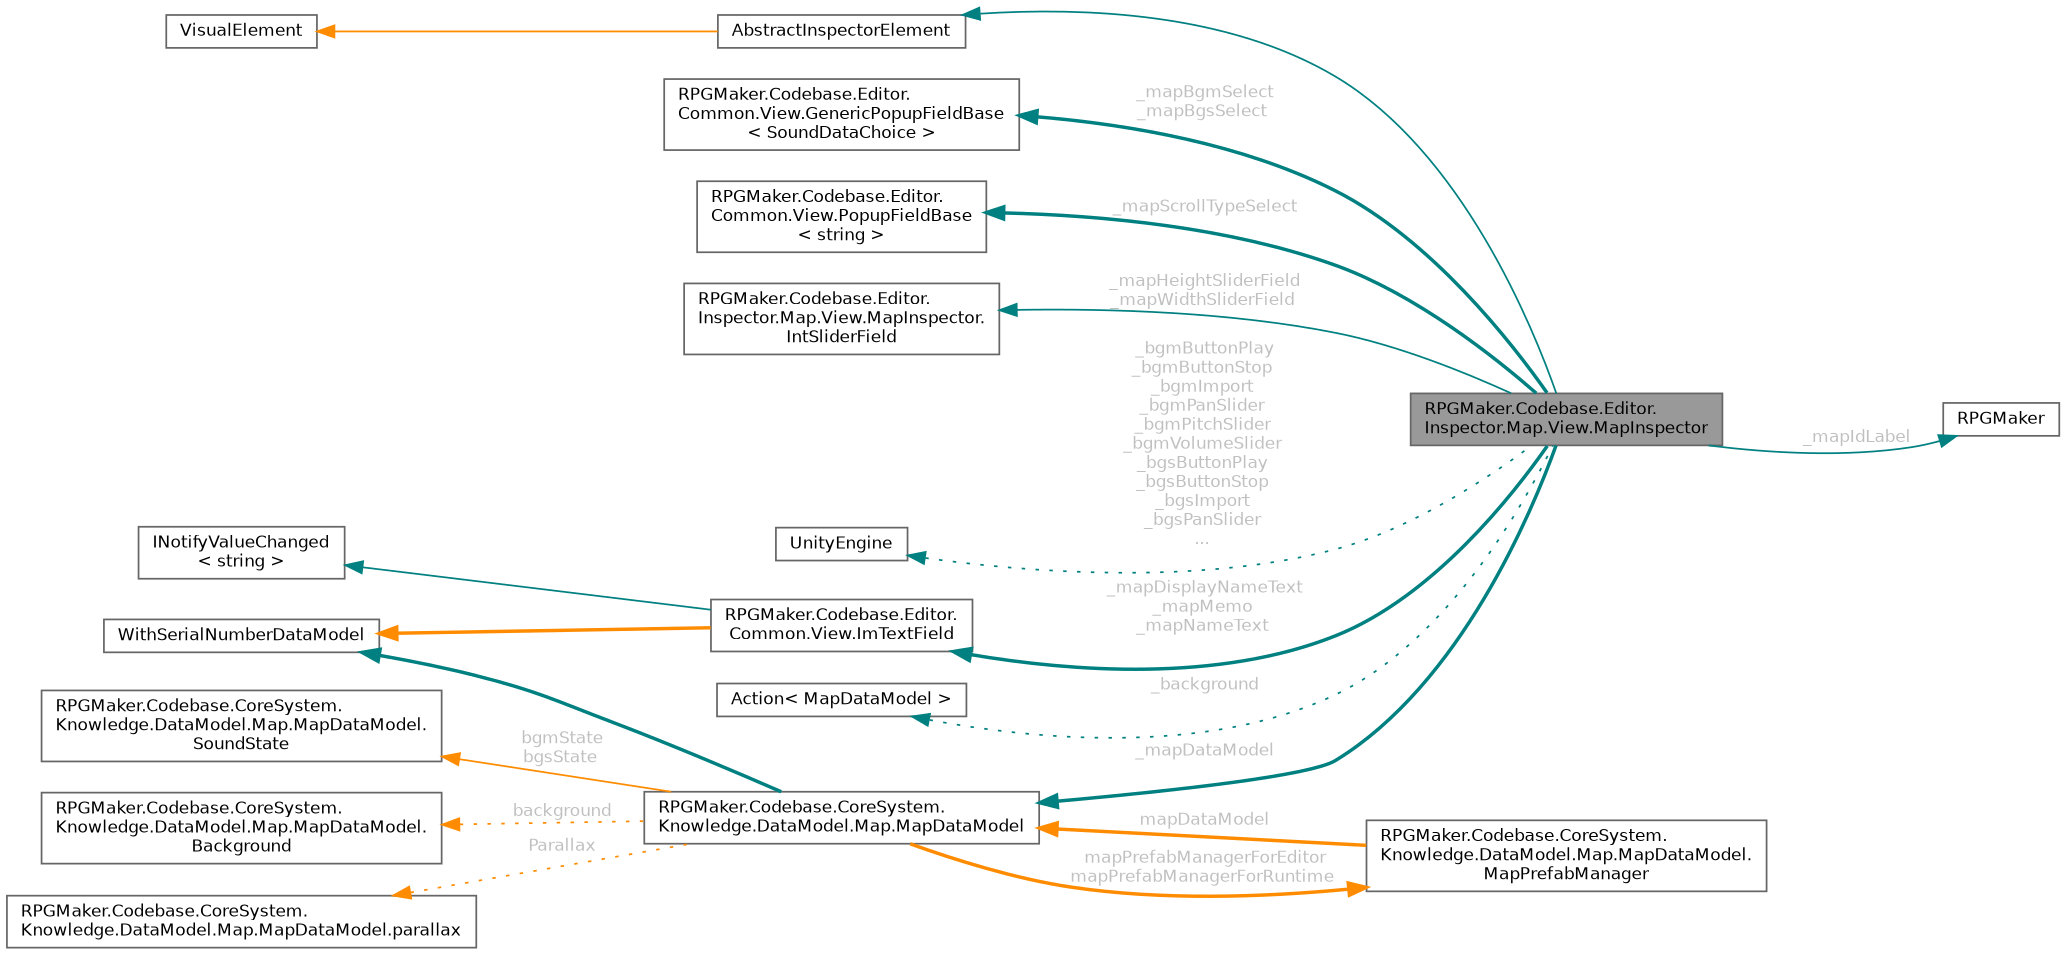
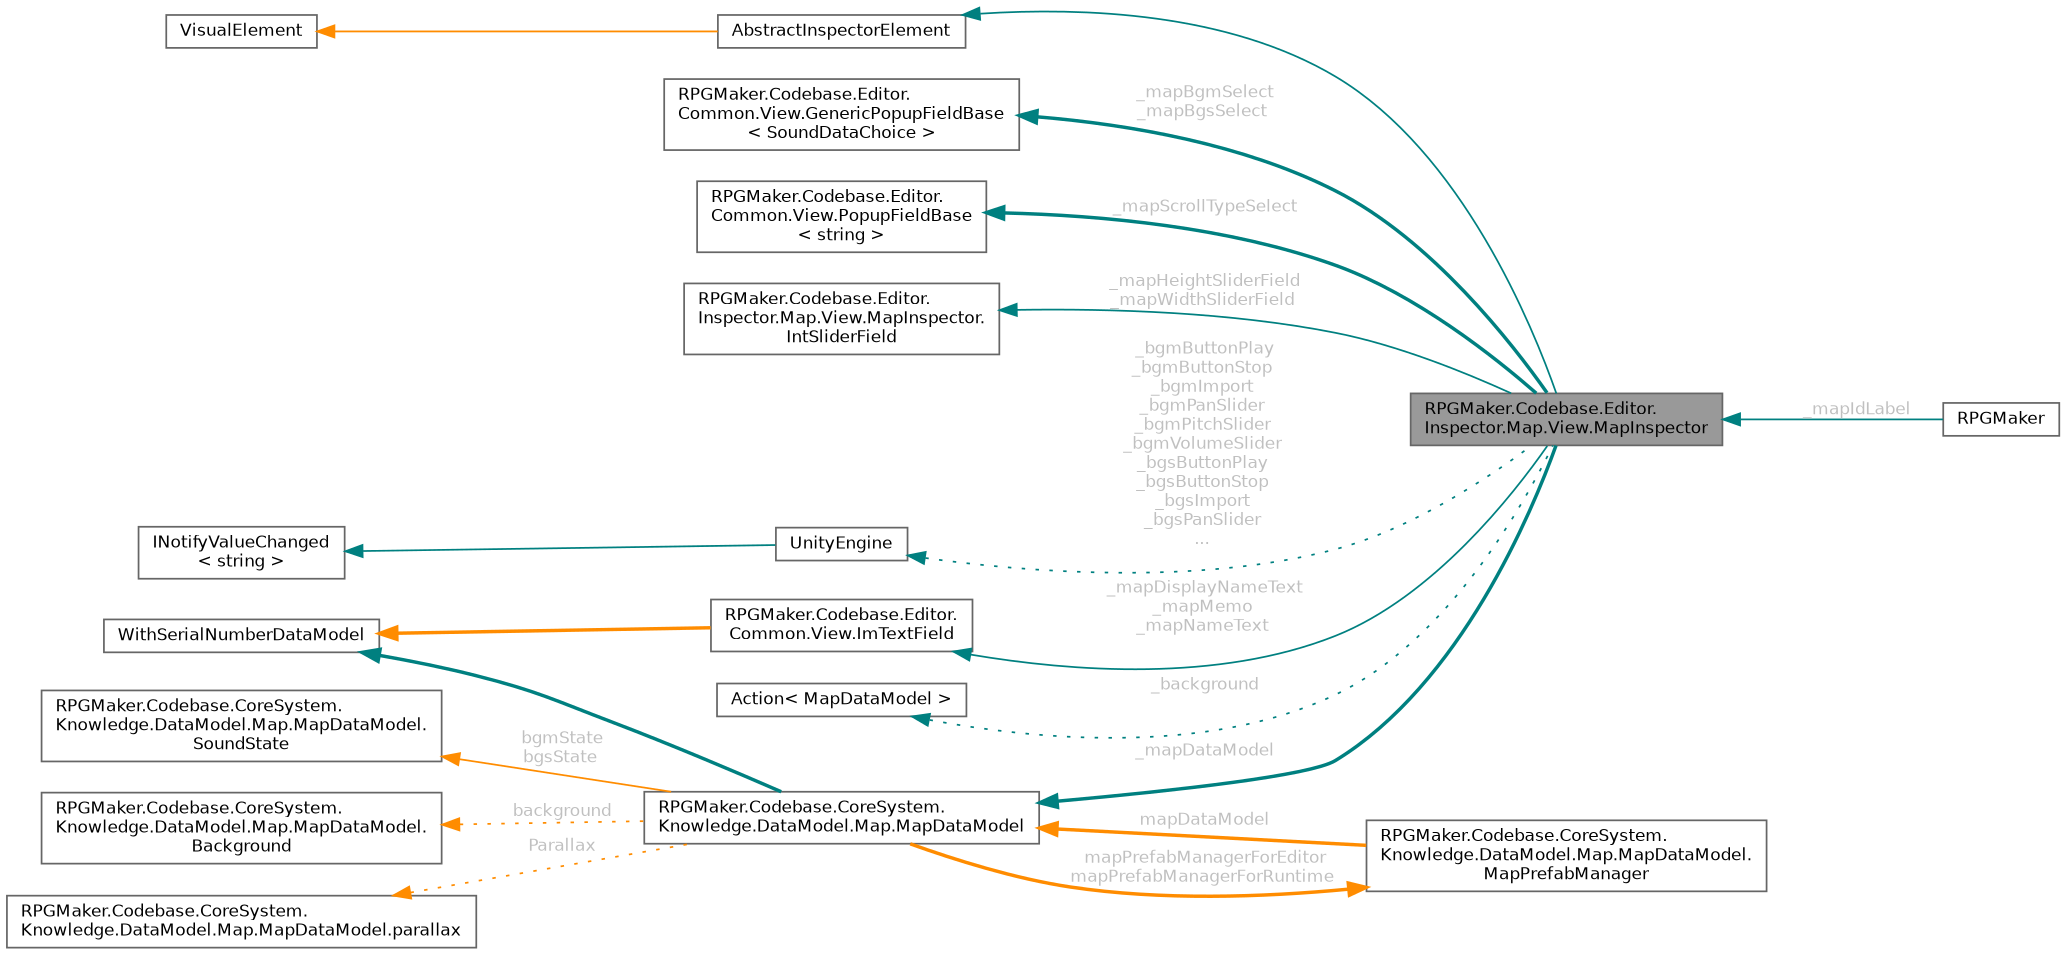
edge "RPGMaker.Codebase.Editor. Inspector.Map.View.MapInspector" -> "RPGMaker": reversed
edge "RPGMaker.Codebase.Editor. Common.View.ImTextField" -> "INotifyValueChanged < string >": now "UnityEngine" -> "INotifyValueChanged < string >"
edge "RPGMaker.Codebase.Editor. Inspector.Map.View.MapInspector" -> "RPGMaker.Codebase.Editor. Common.View.ImTextField": style bold -> solid
